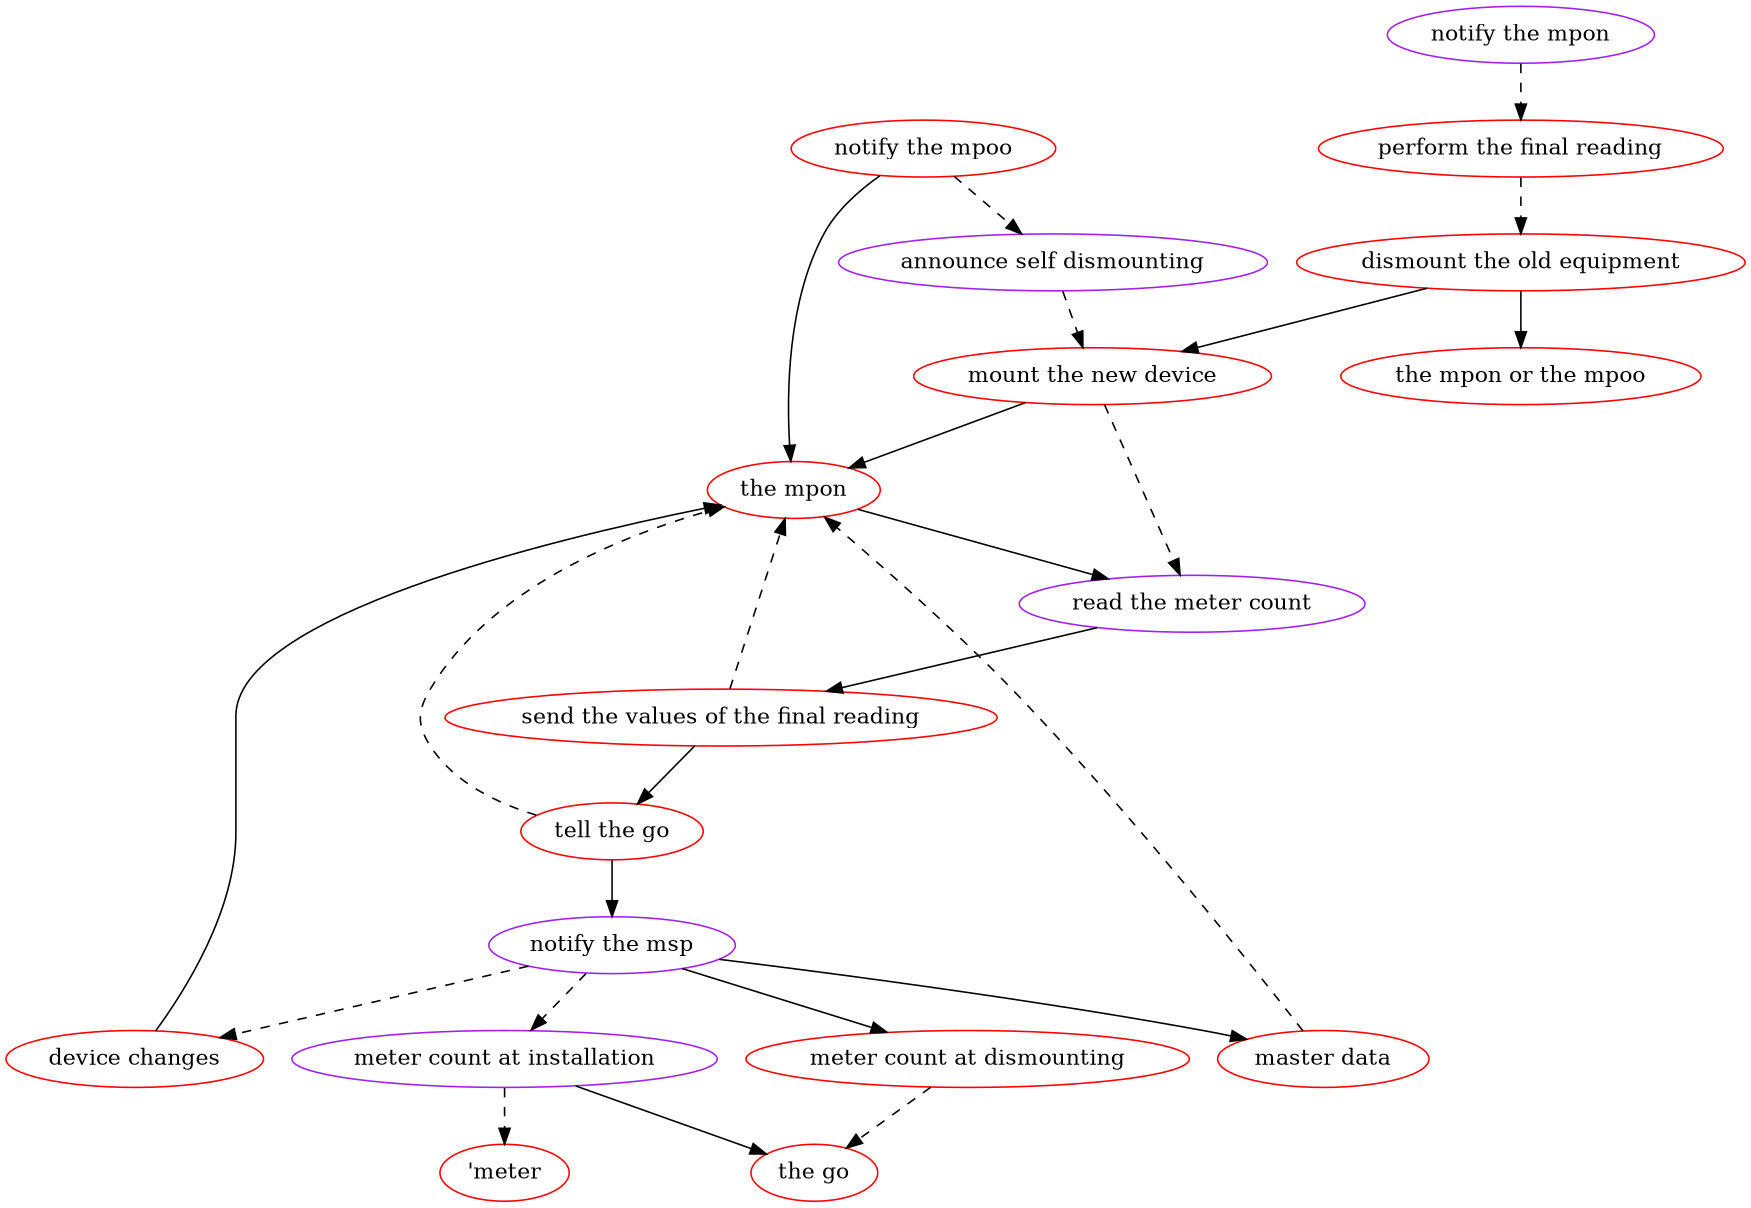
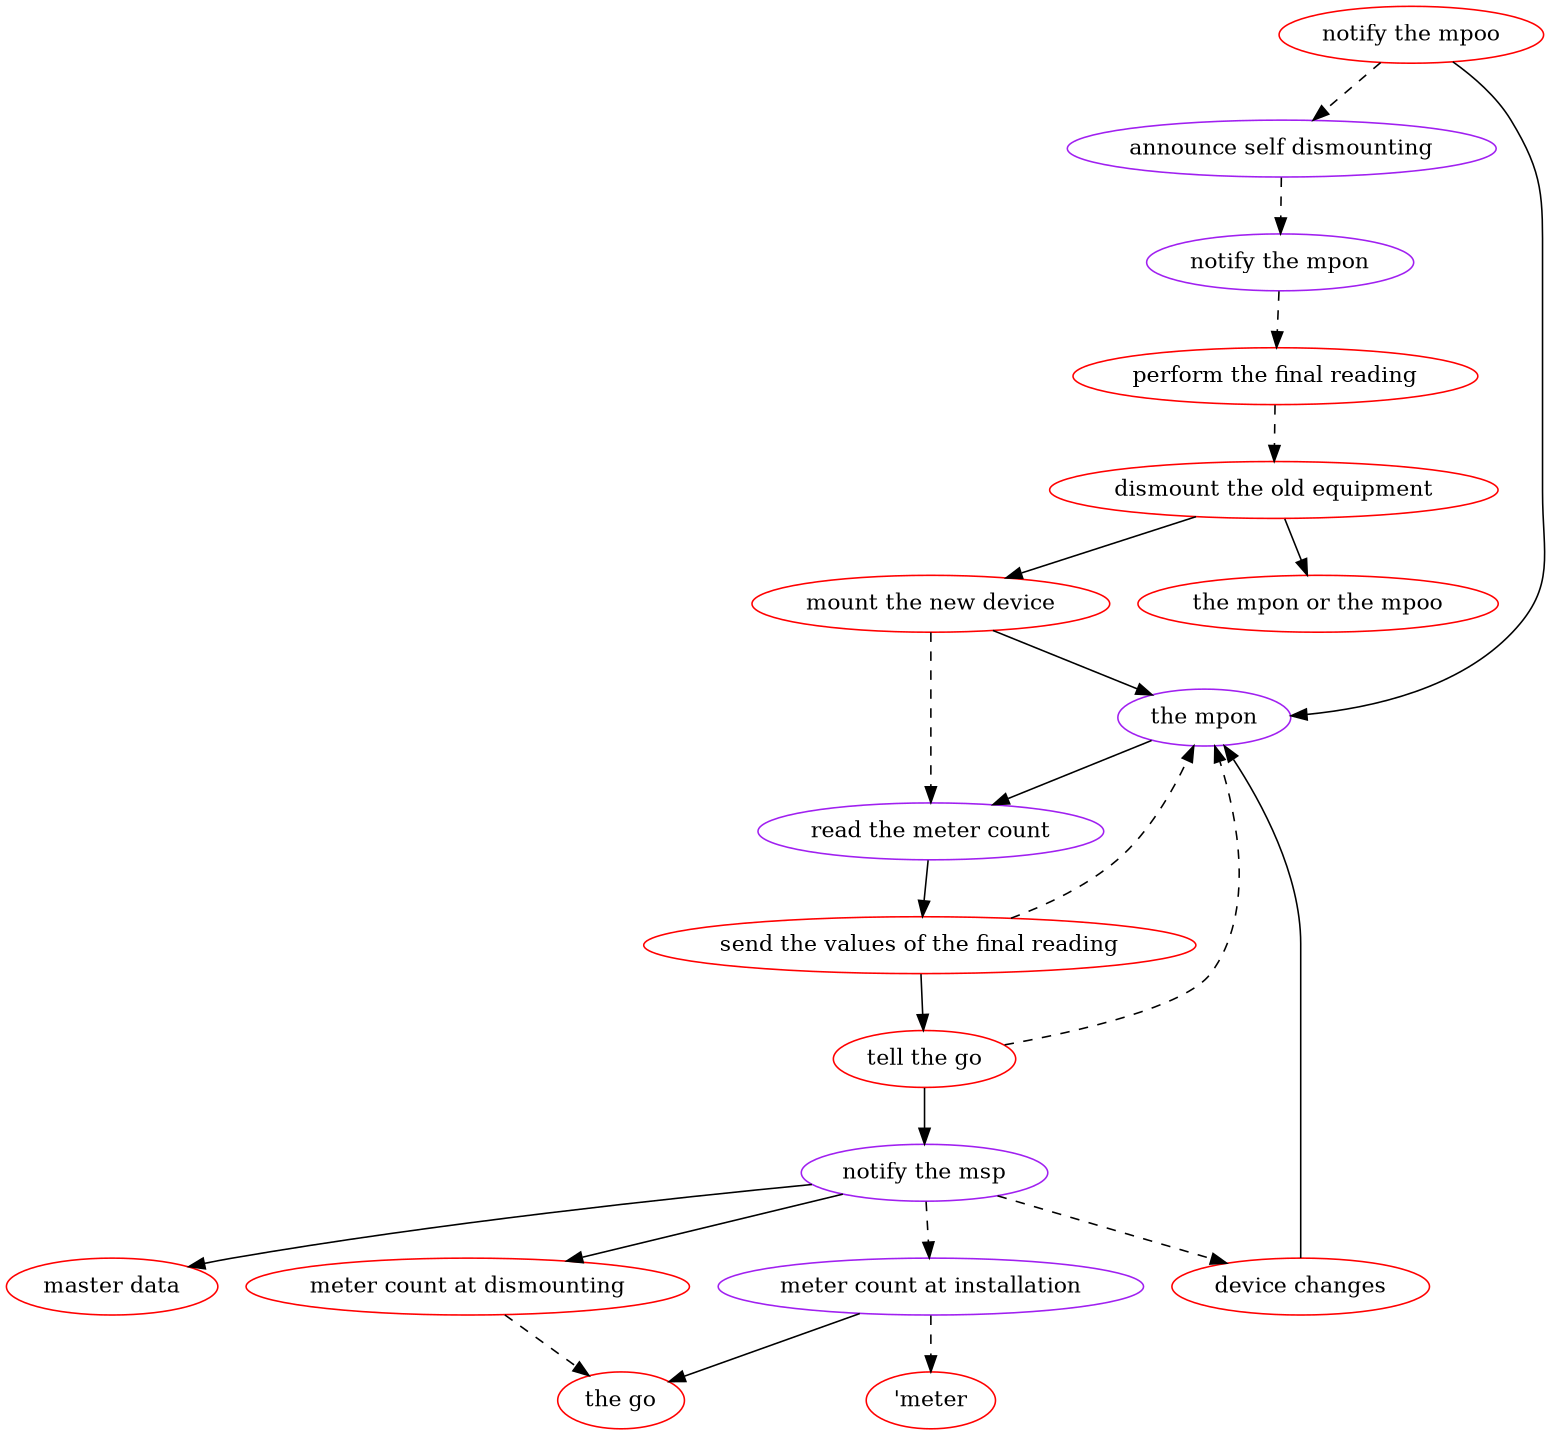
edge "announce self dismounting" -> "mount the new device": now "announce self dismounting" -> "notify the mpon"
node "the mpon": color red -> purple
edge "master data" -> "the mpon": removed
